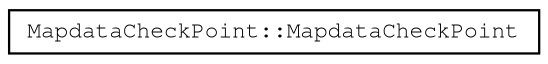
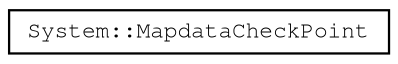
node "MapdataCheckPoint::MapdataCheckPoint": label "MapdataCheckPoint::MapdataCheckPoint" -> "System::MapdataCheckPoint"
